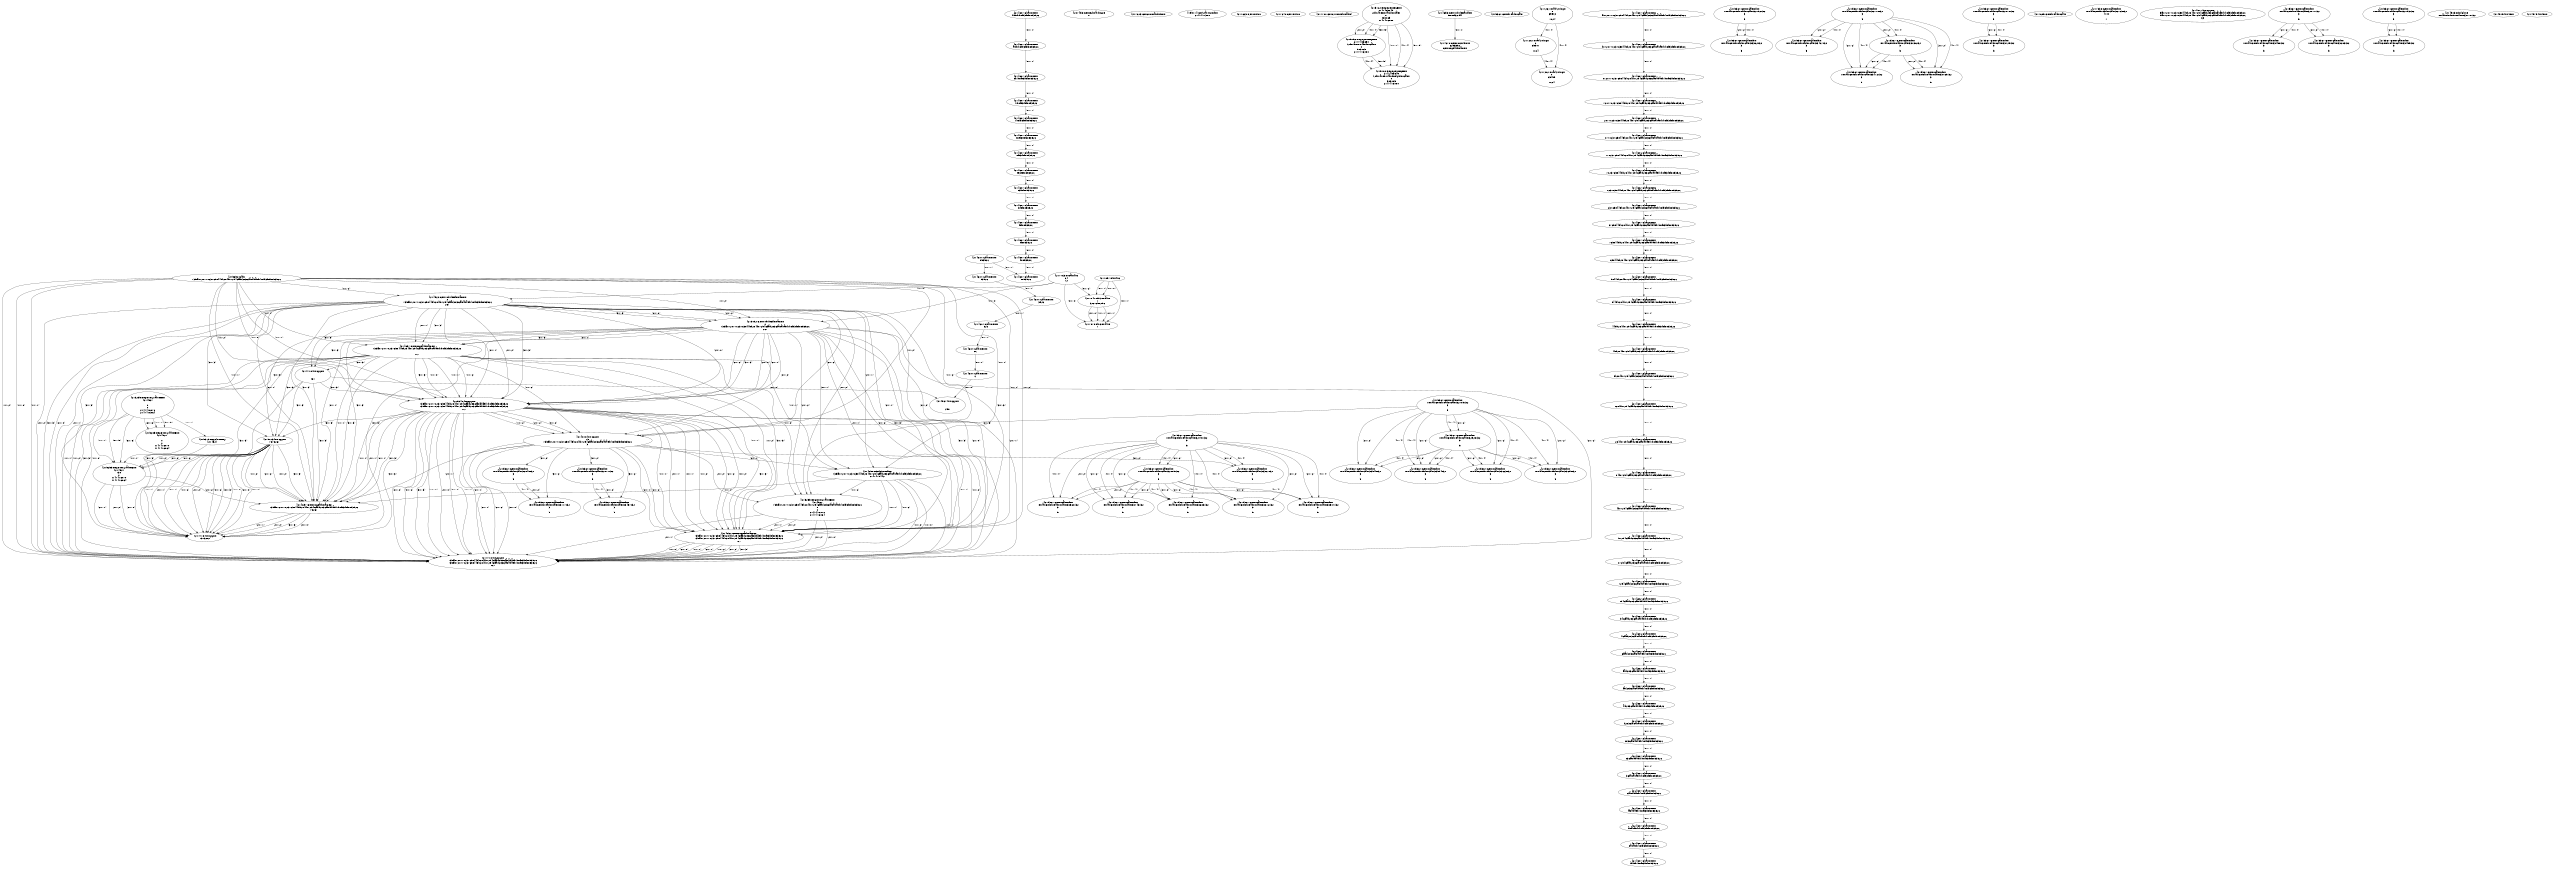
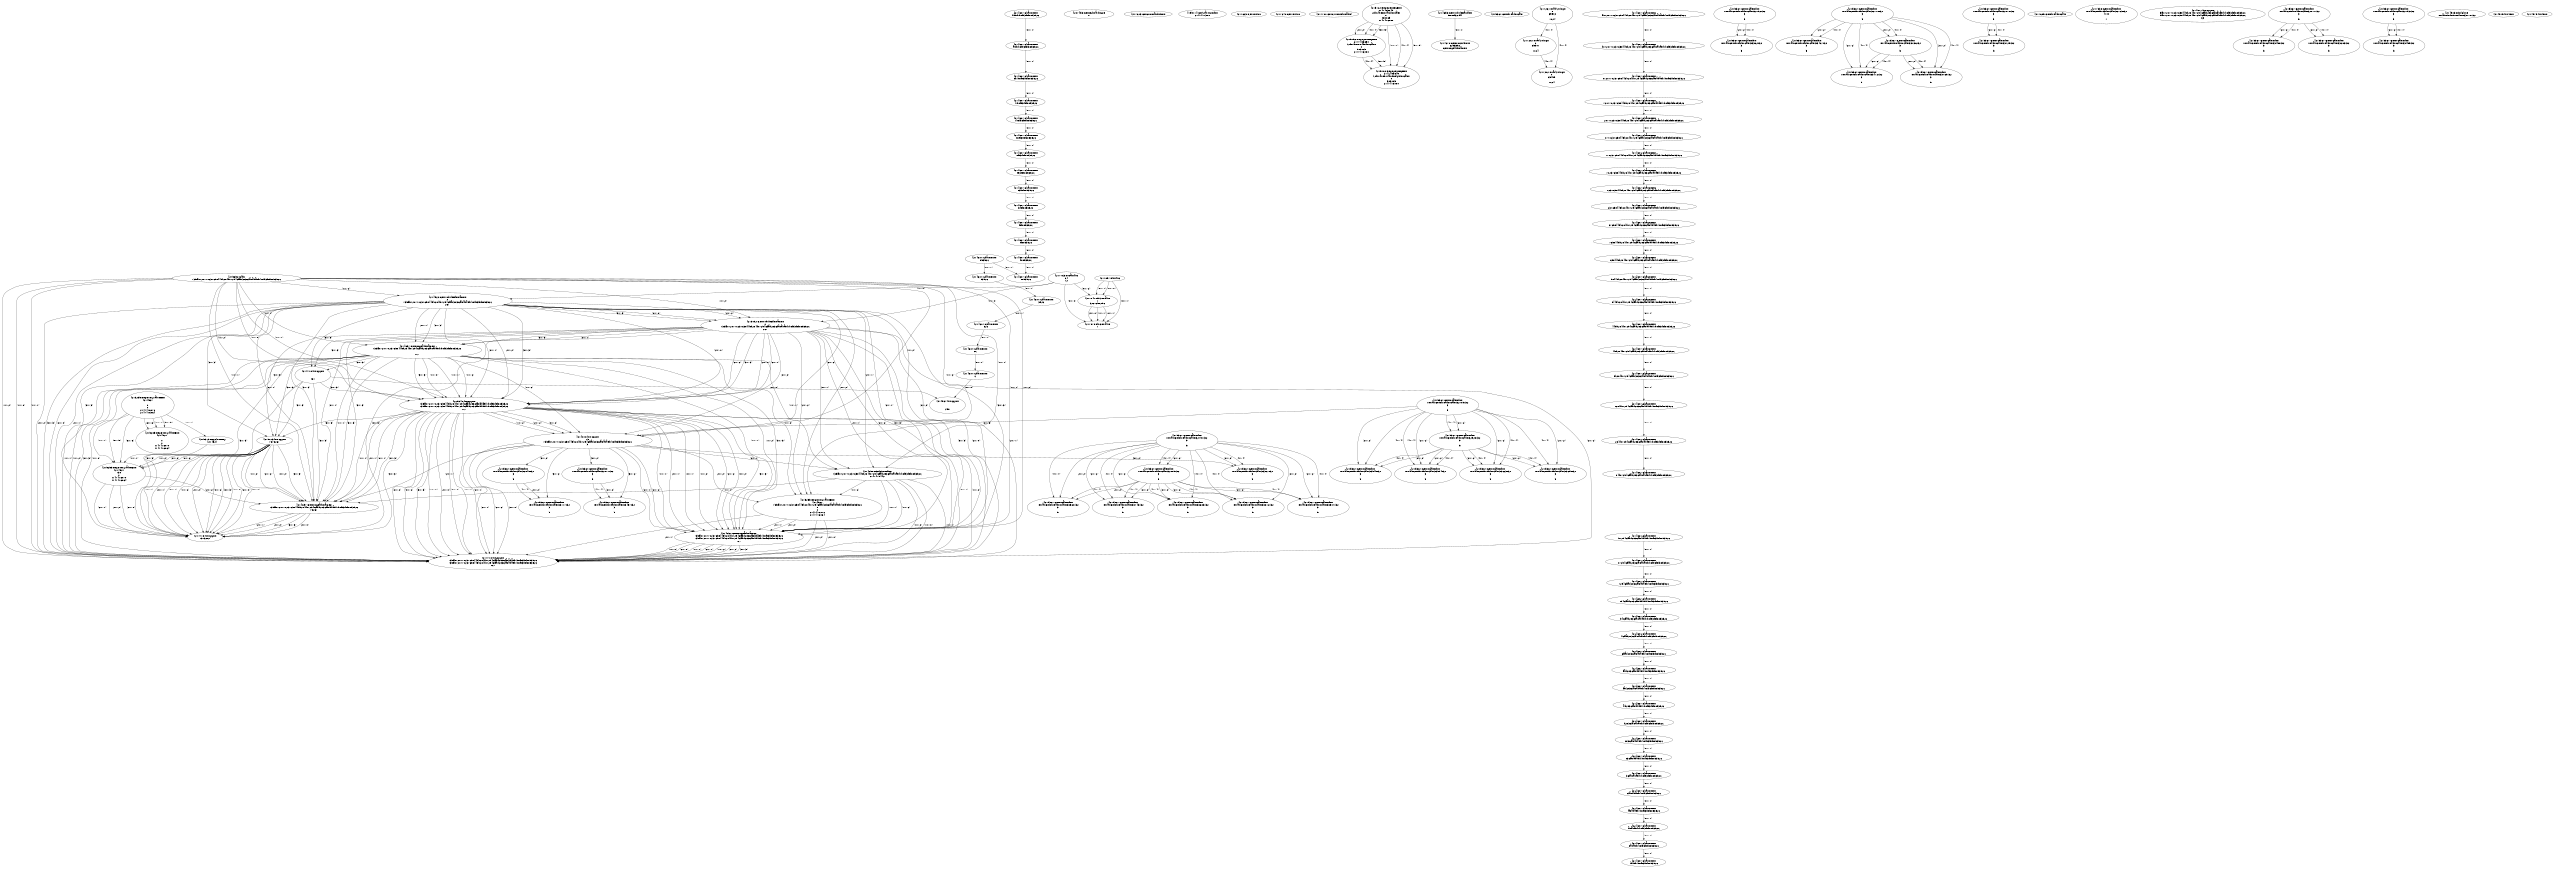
node "4214607.CharNextA 4f072946ffad2e36fa8aba9f1b8f93fef885352c": removed
